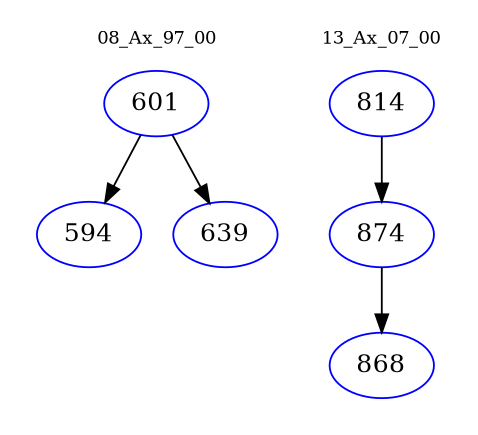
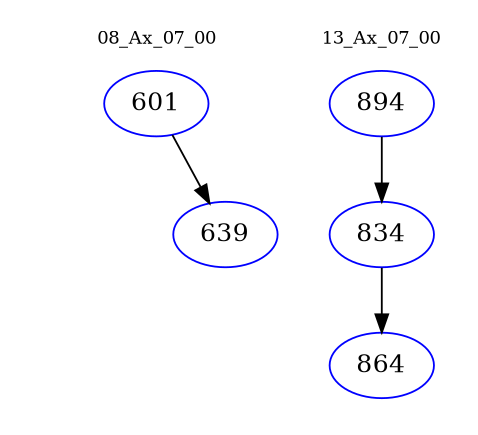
cluster "08_Ax_97_00": label "08_Ax_97_00" -> "08_Ax_07_00"
node "814": label "814" -> "894"
node "594": removed
node "874": label "874" -> "834"
node "868": label "868" -> "864"
